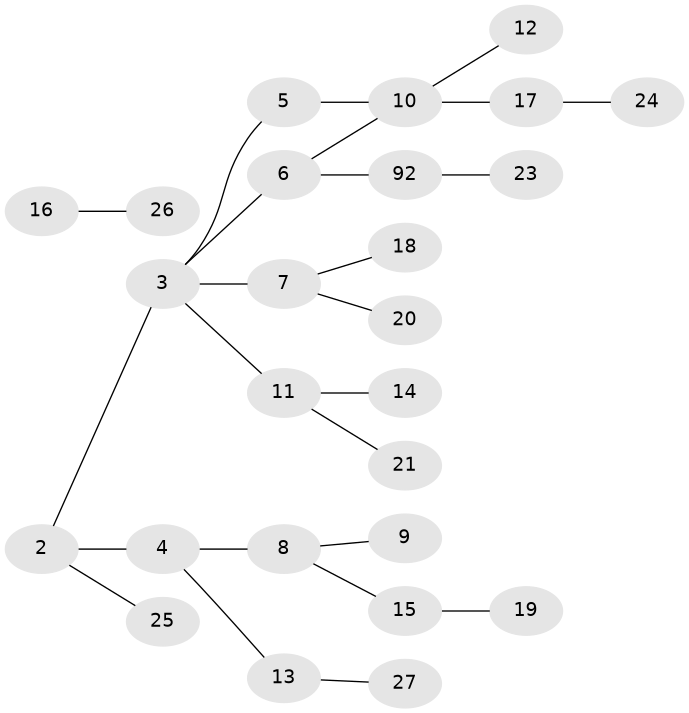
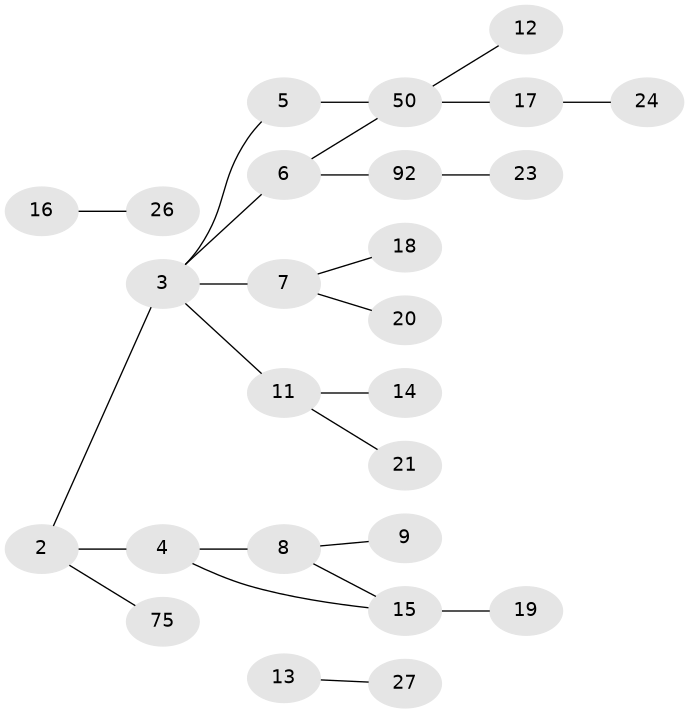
node "10": label "10" -> "50"
edge "4" -- "13": now "4" -- "15"
node "25": label "25" -> "75"
